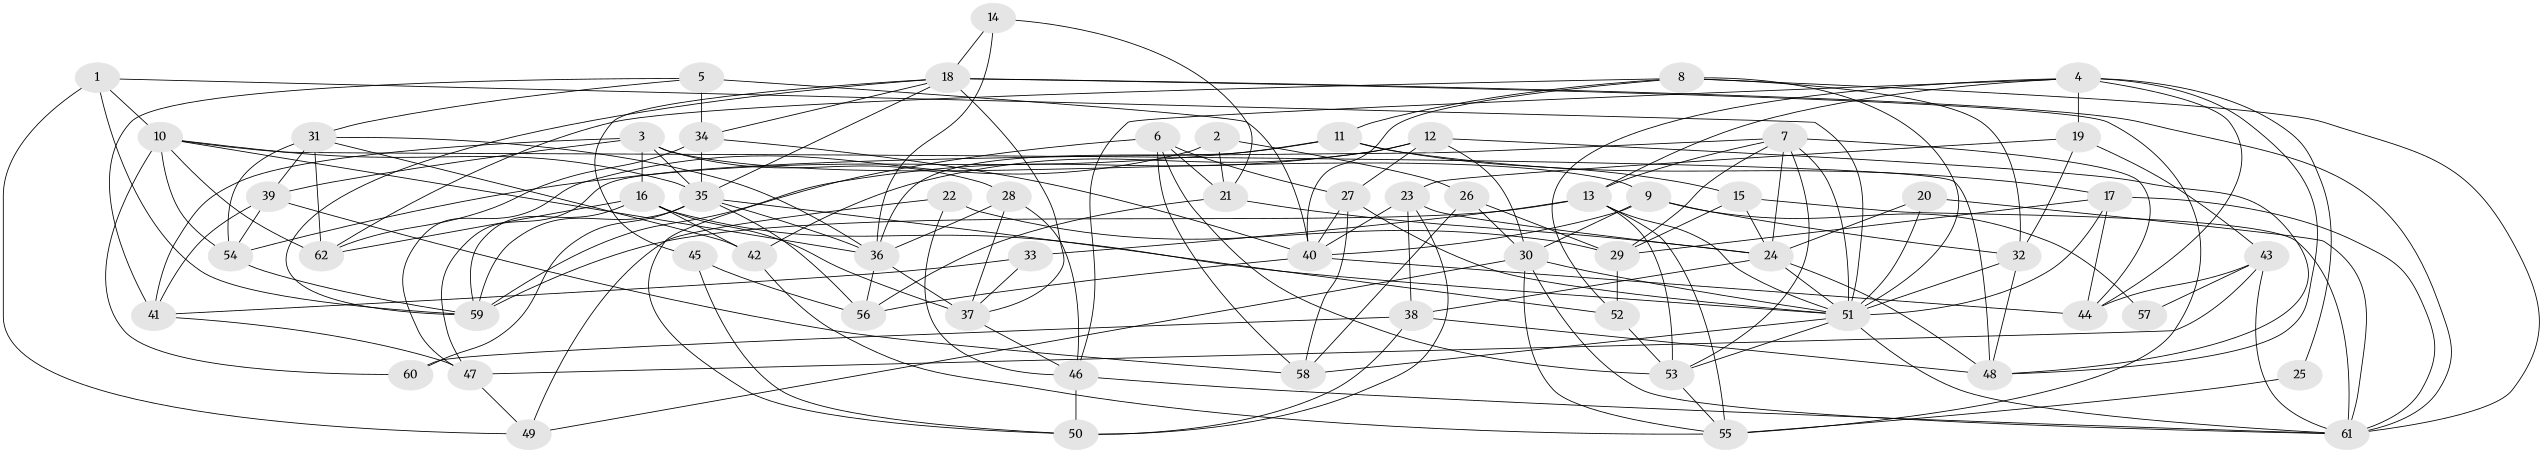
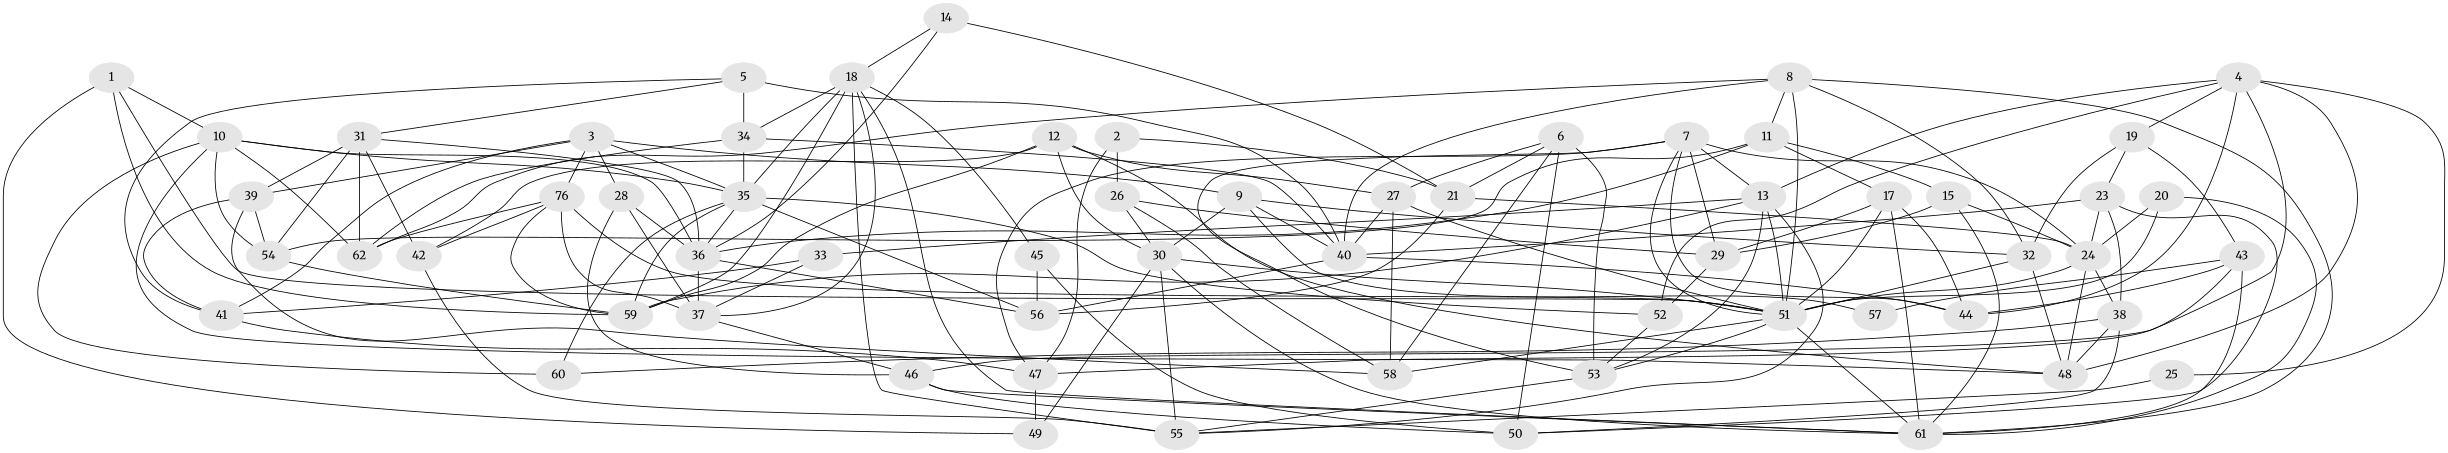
node "16": label "16" -> "76"
node "22": removed
